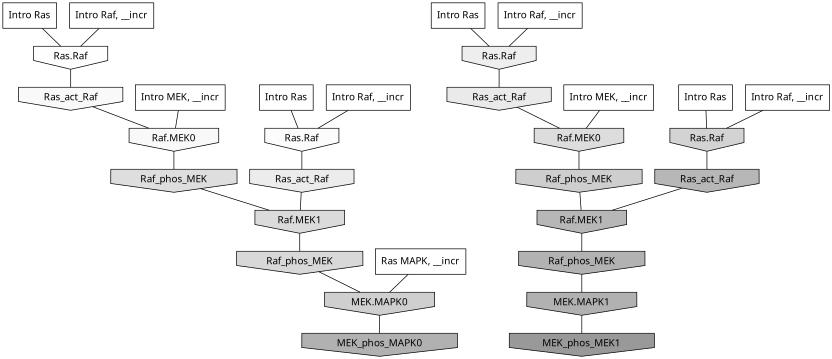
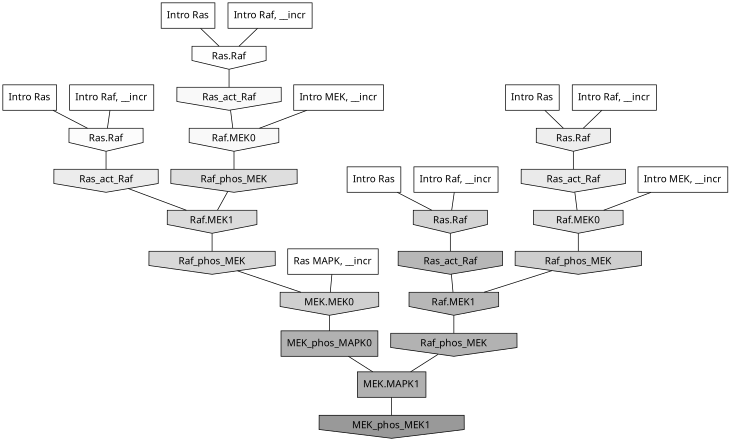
node "MEK.MAPK0": label "MEK.MAPK0" -> "MEK.MEK0"
node "MEK.MAPK1": shape invhouse -> box
node "MEK_phos_MAPK0": shape invhouse -> box
edge "MEK_phos_MAPK0" -- "MEK.MAPK1": added
